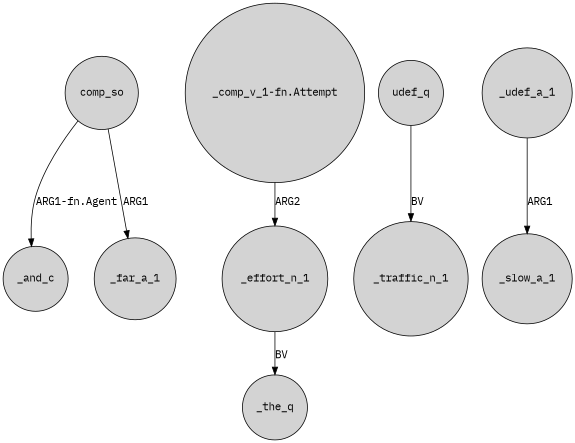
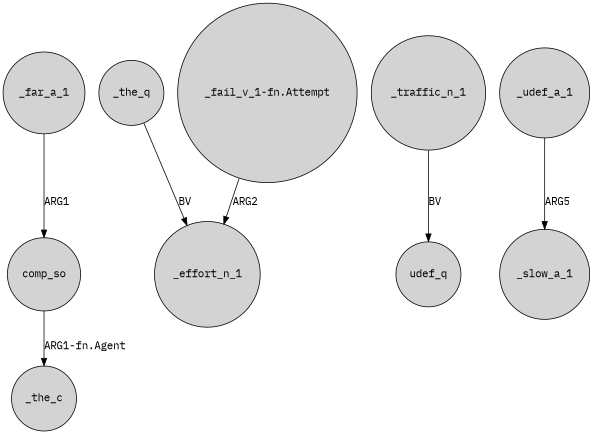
node "_comp_v_1-fn.Attempt": label "_comp_v_1-fn.Attempt" -> "_fail_v_1-fn.Attempt"
edge "udef_q" -> "_traffic_n_1": reversed
edge "comp_so" -> "_far_a_1": reversed
edge "_udef_a_1" -> "_slow_a_1": label "ARG1" -> "ARG5"
node "_and_c": label "_and_c" -> "_the_c"
edge "_effort_n_1" -> "_the_q": reversed
